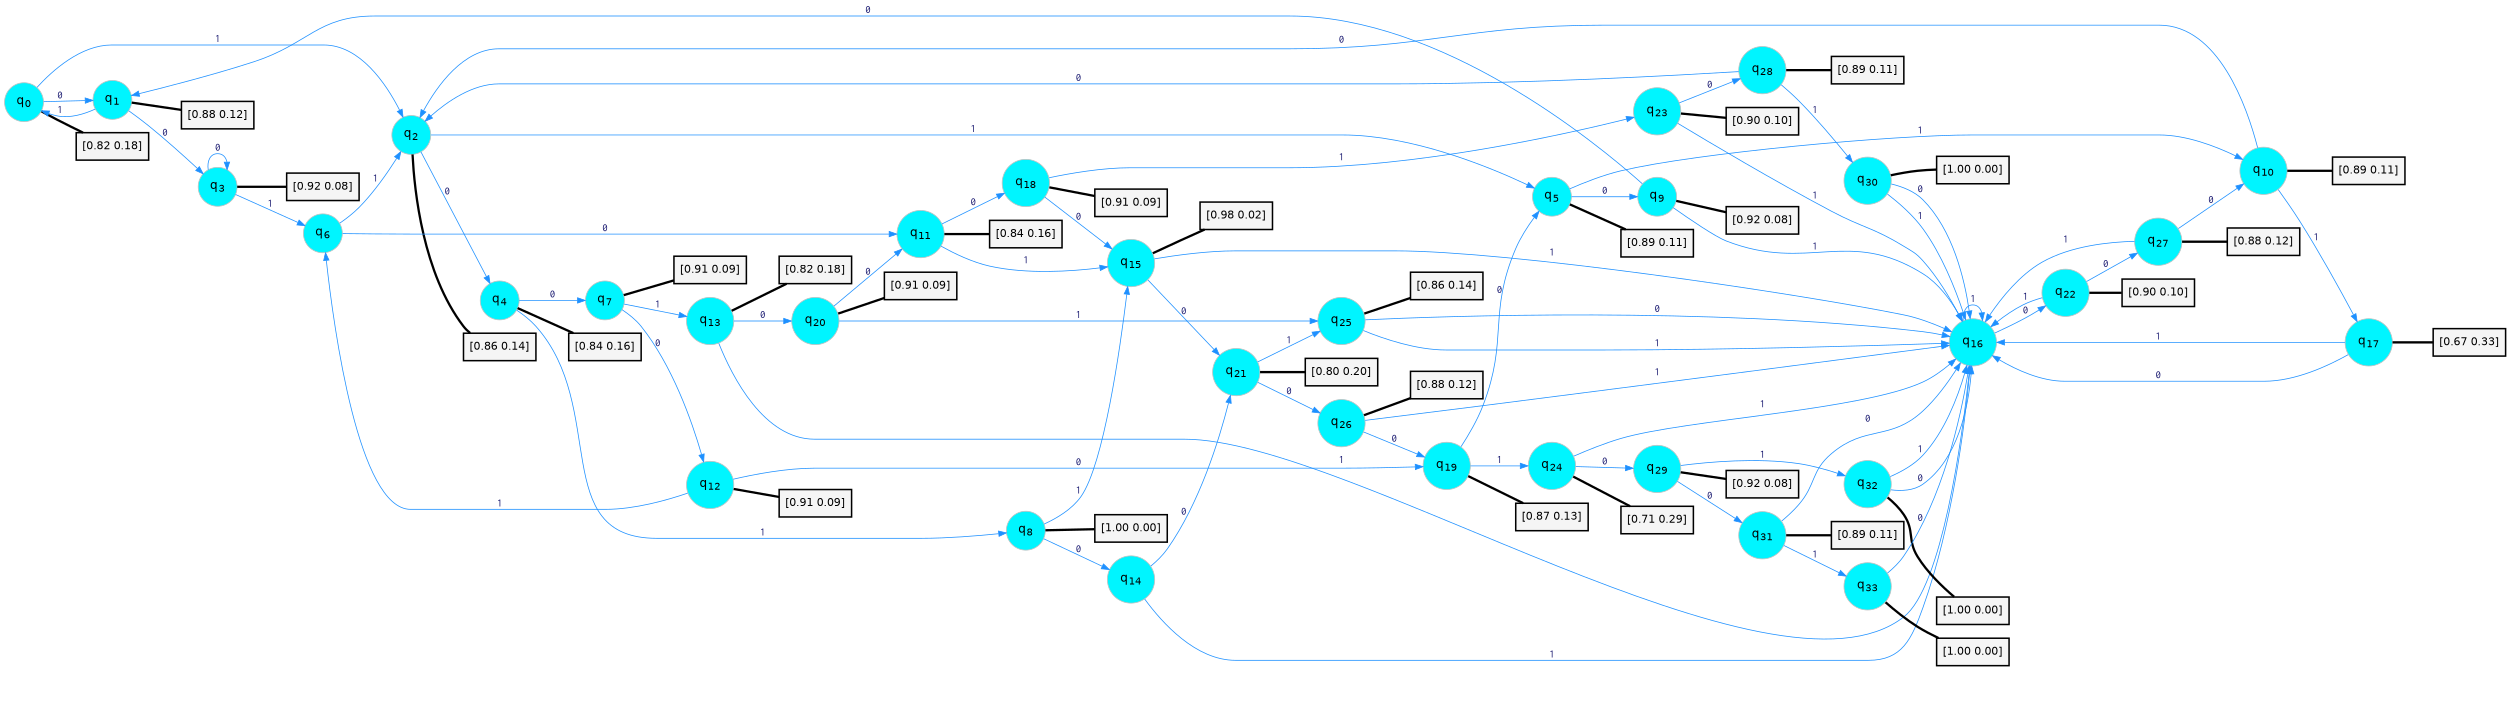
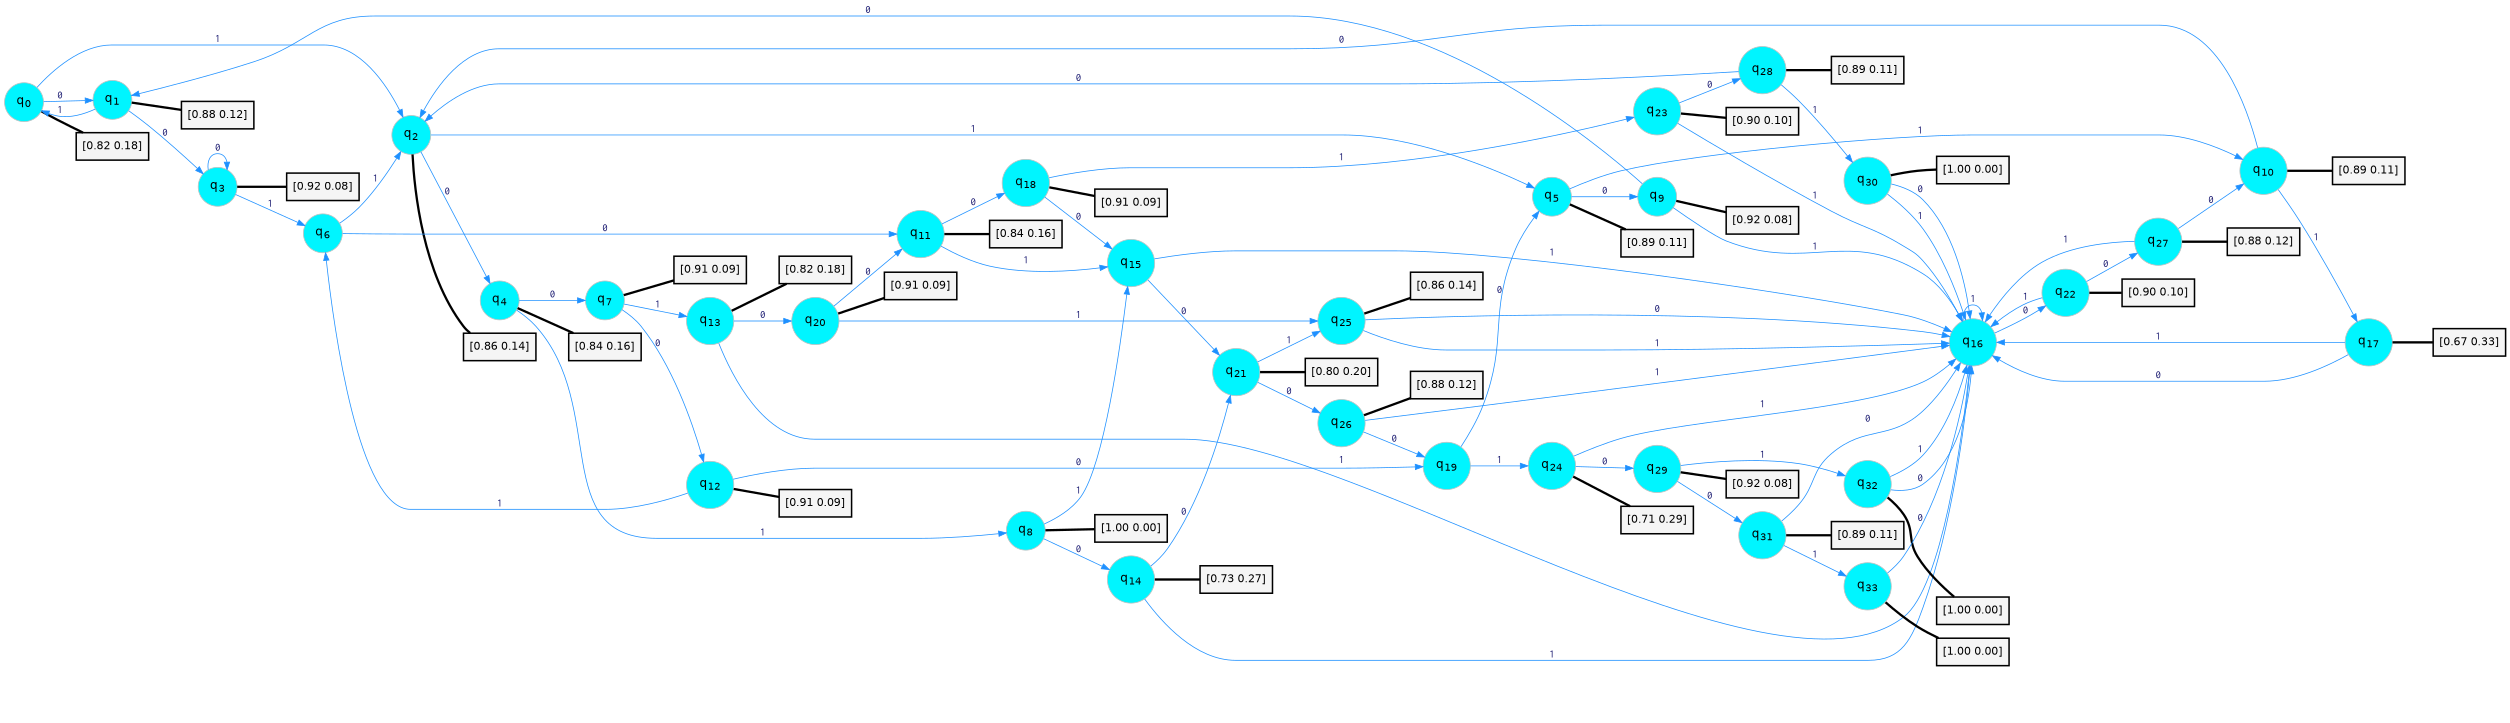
node "[0.98 0.02]": removed
node "[0.87 0.13]": removed
node "[0.73 0.27]": added
